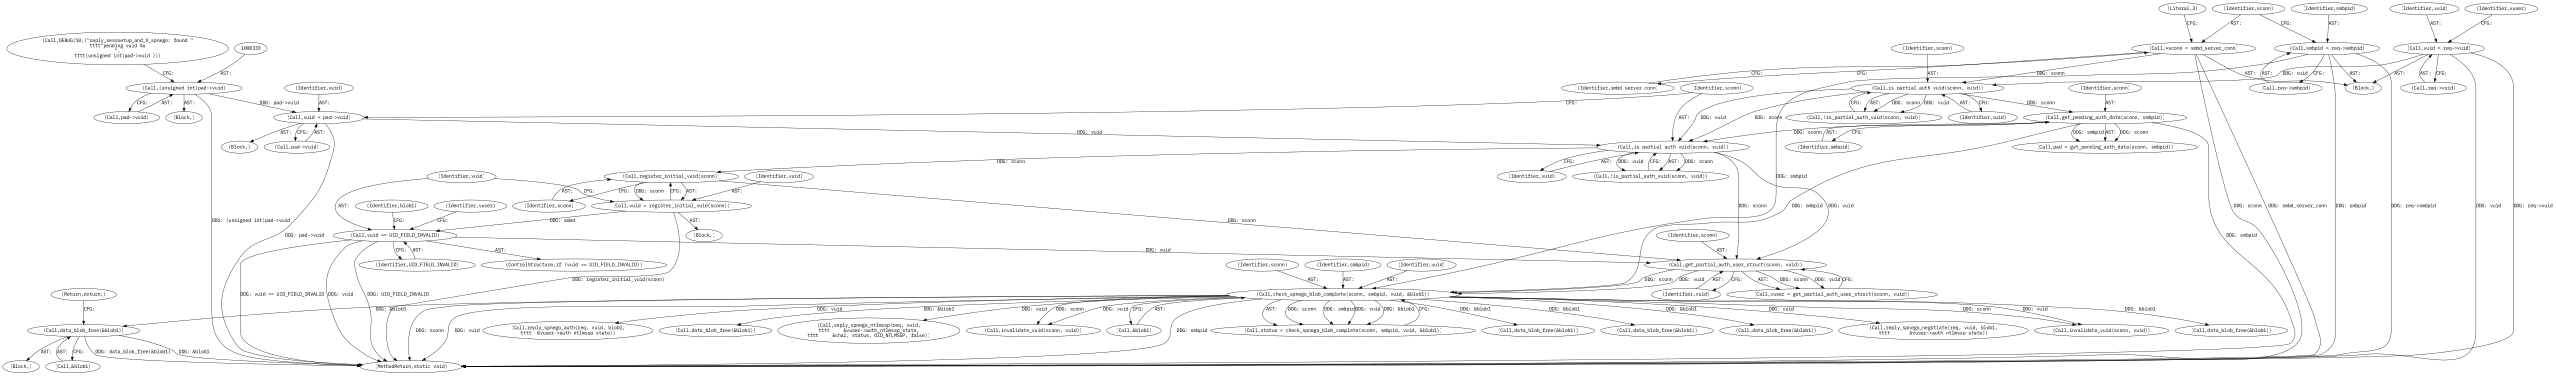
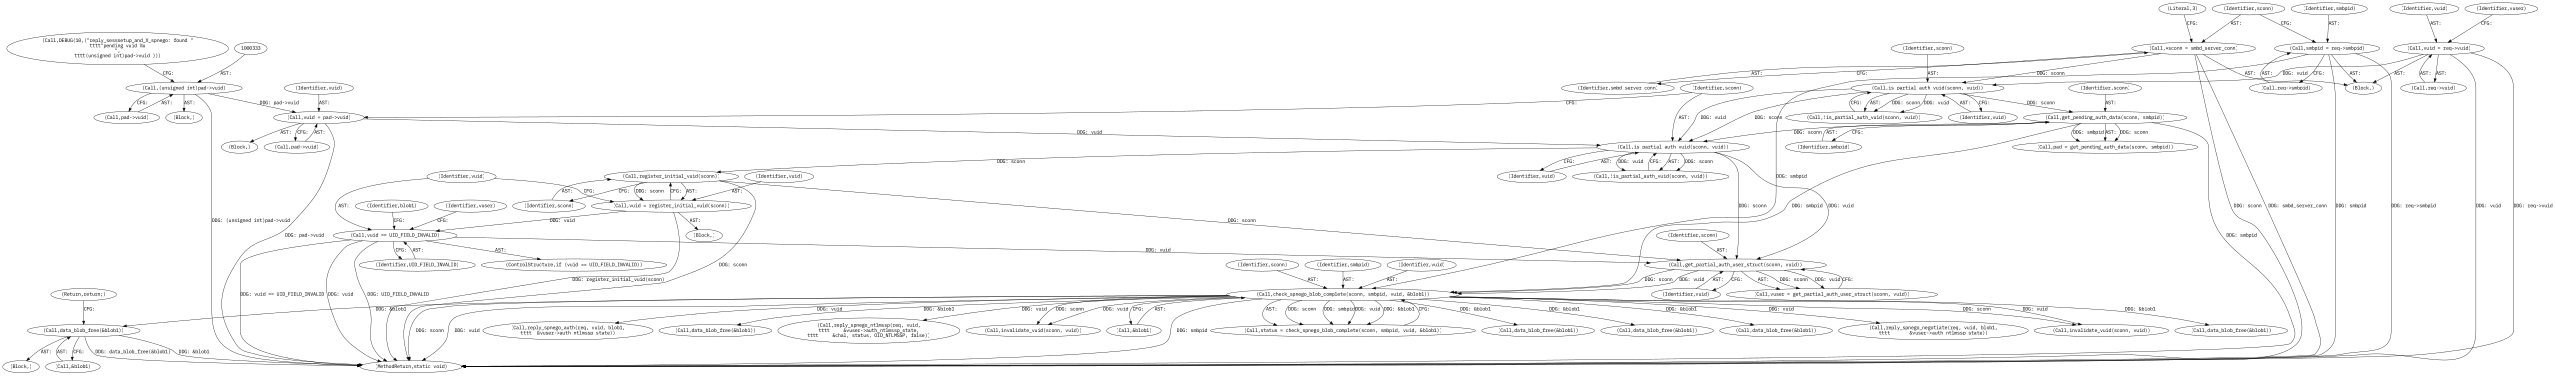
edge "(Identifier,smbd_server_conn)" -> "(Call,*sconn = smbd_server_conn)": label "CFG: " -> "AST: "
edge "(Call,vuid = req->vuid)" -> "(Call,req->vuid)": label "CFG: " -> "AST: "
edge "(Call,vuid = register_initial_vuid(sconn))" -> "(Call,vuid == UID_FIELD_INVALID)": label "DDG: smbd" -> "DDG: vuid"
edge "(Call,register_initial_vuid(sconn))" -> "(MethodReturn,static void)": added, label "DDG: sconn"
